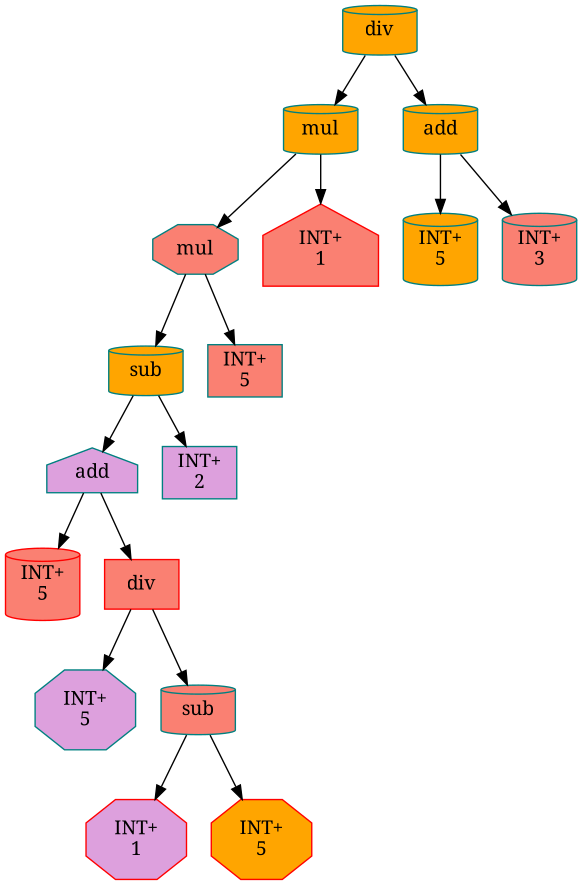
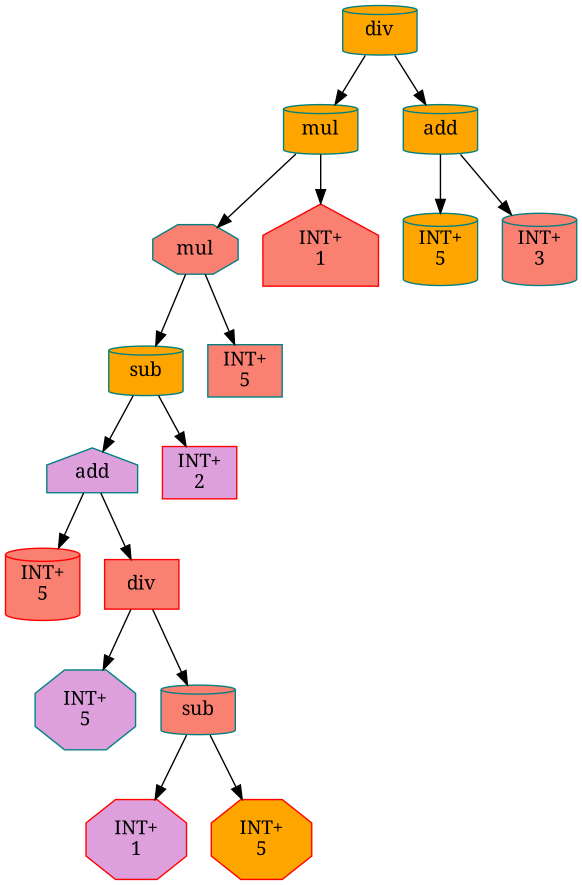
node "INT+ 2": color teal -> red
